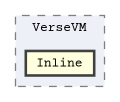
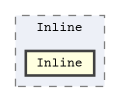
cluster "VerseVM": label "VerseVM" -> "Inline"
